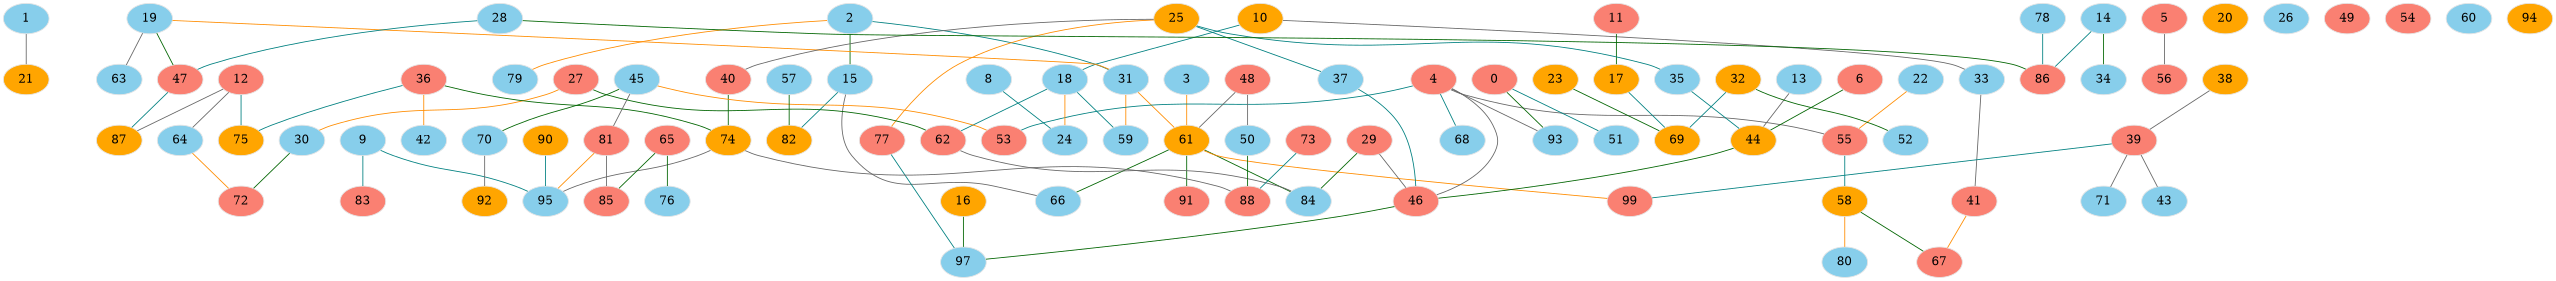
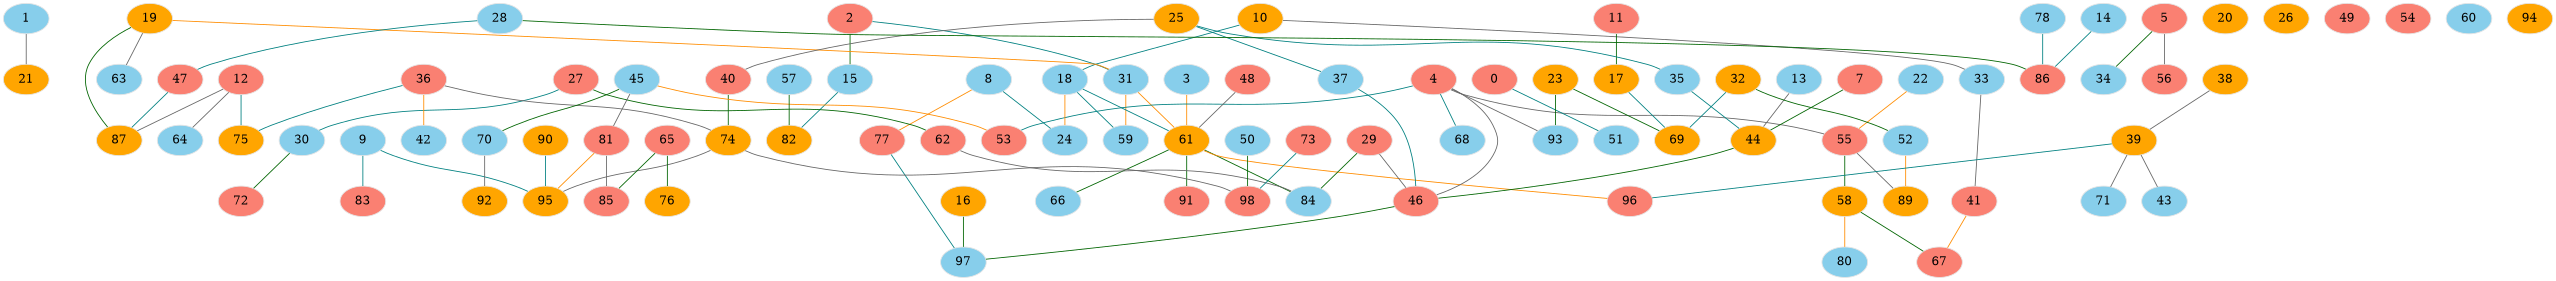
node "19": fillcolor skyblue -> orange
node "2": fillcolor skyblue -> salmon
node "26": fillcolor skyblue -> orange
edge "25" -- "77": now "8" -- "77"
edge "19" -- "47": now "19" -- "87"
edge "14" -- "34": now "5" -- "34"
node "79": removed
node "6": label "6" -> "7"
edge "36" -- "74": color darkgreen -> gray40
edge "27" -- "30": color darkorange -> teal
edge "18" -- "62": now "18" -- "61"
edge "48" -- "50": removed
edge "0" -- "93": now "23" -- "93"
node "39": fillcolor salmon -> orange
edge "55" -- "58": color teal -> darkgreen
edge "64" -- "72": removed
edge "15" -- "66": removed
node "95": fillcolor skyblue -> orange
node "76": fillcolor skyblue -> orange
node "88": label "88" -> "98"
node "99": label "99" -> "96"
node "89": added
